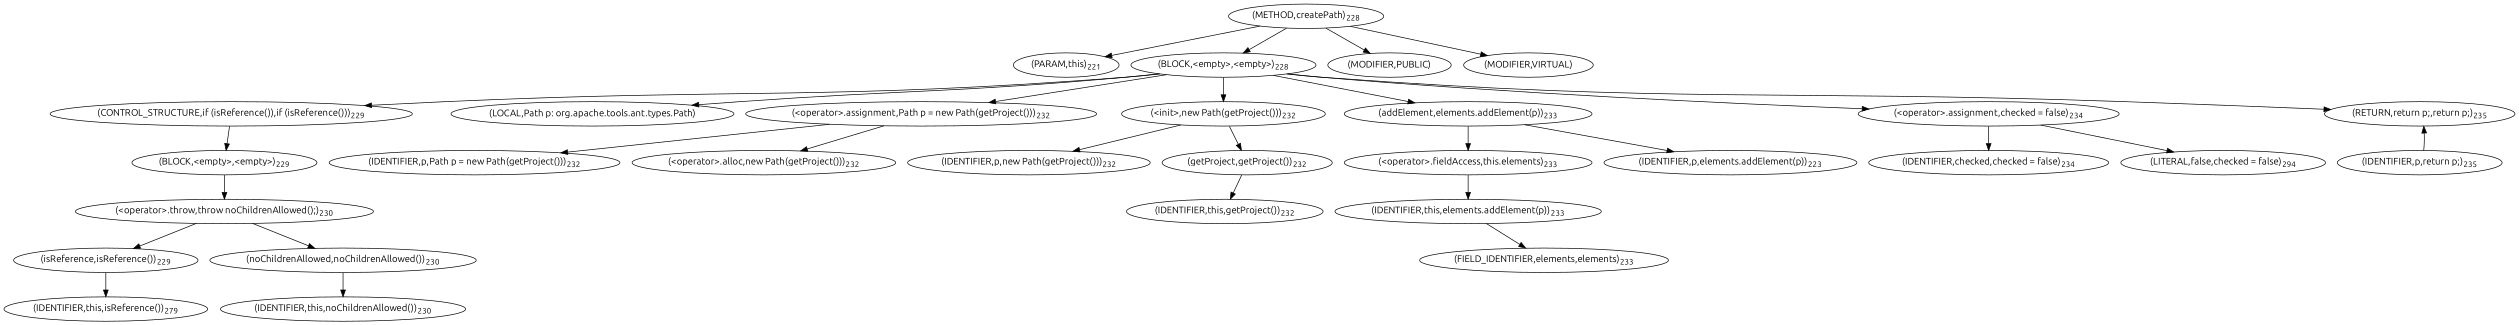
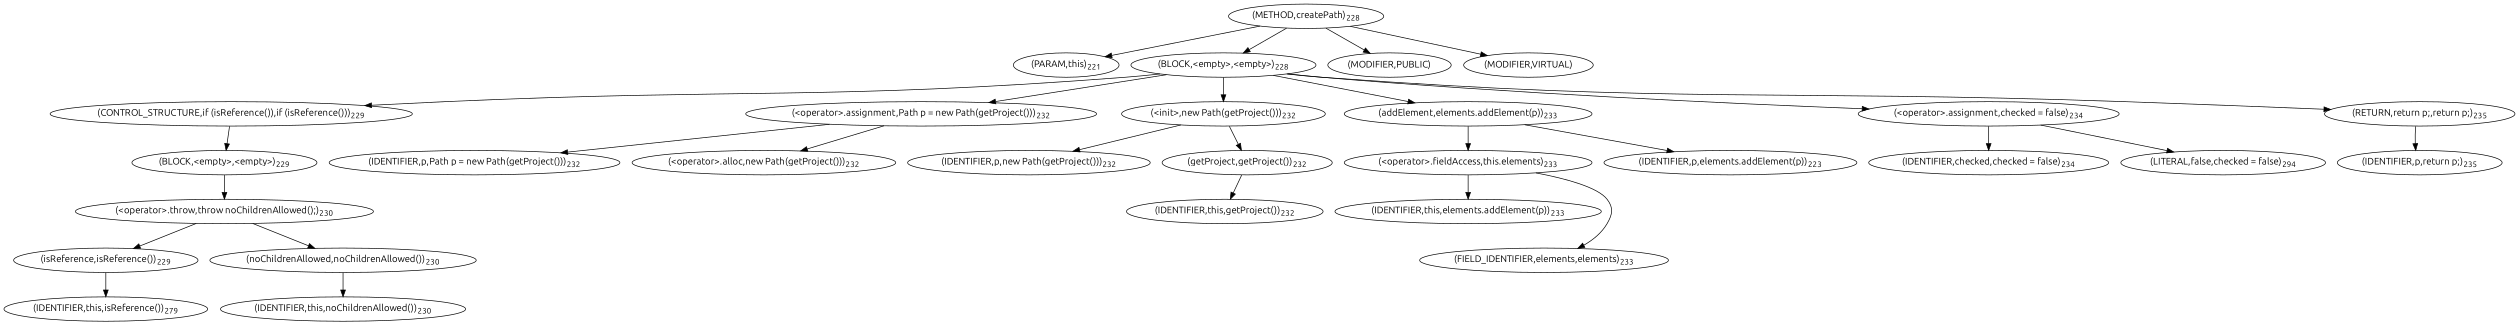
node "(LOCAL,Path p: org.apache.tools.ant.types.Path)": removed
edge "(IDENTIFIER,p,return p;)" -> "(RETURN,return p;,return p;)": reversed
edge "(IDENTIFIER,this,elements.addElement(p))" -> "(FIELD_IDENTIFIER,elements,elements)": now "(<operator>.fieldAccess,this.elements)" -> "(FIELD_IDENTIFIER,elements,elements)"
